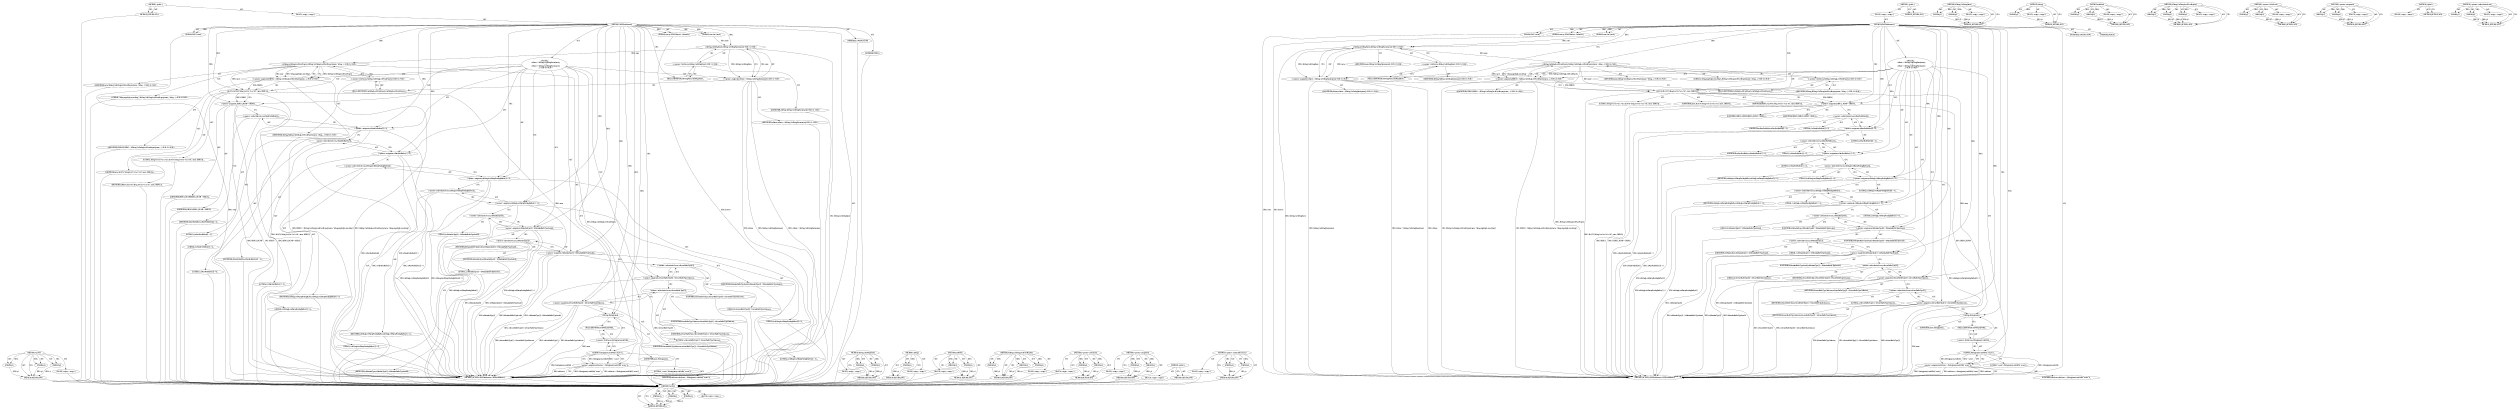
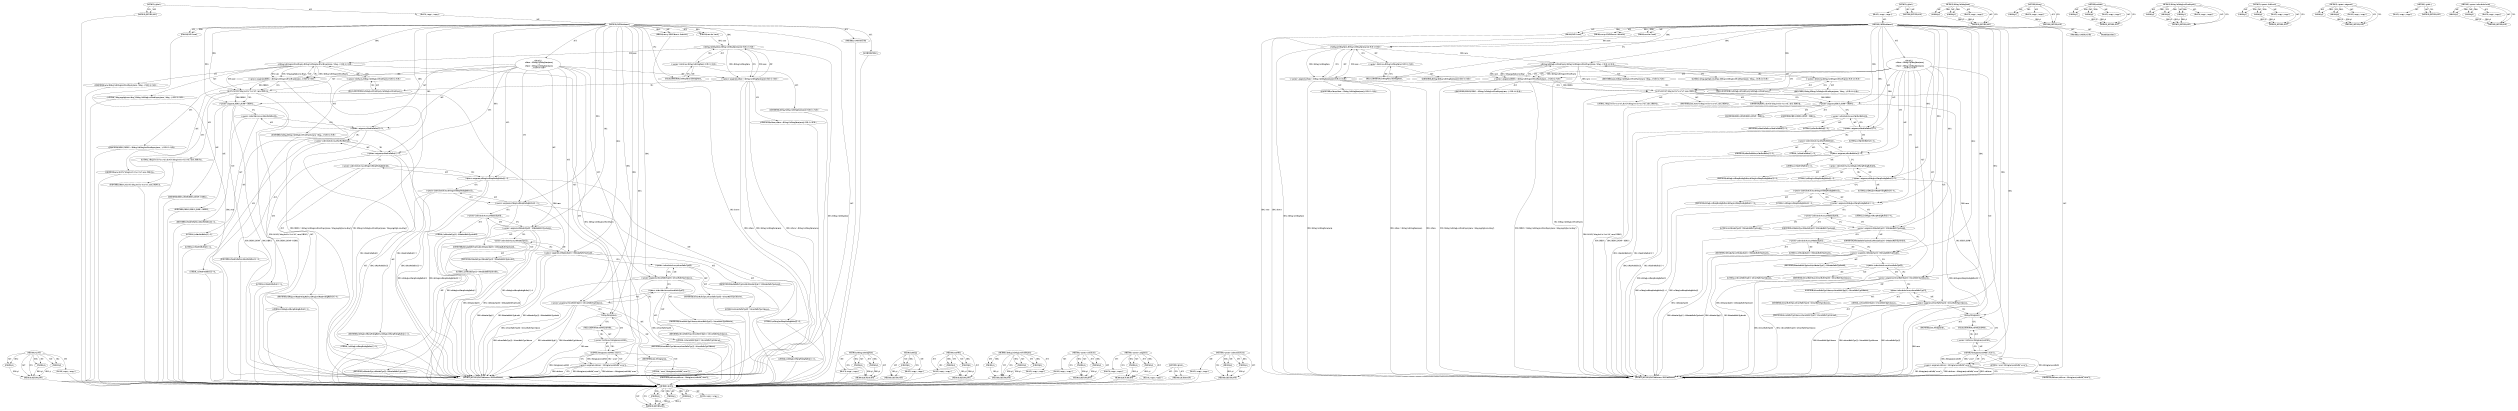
node "<(IDENTIFIER,name,ADebug::GetDebugName(name))<SUB>13</SUB>>": removed
